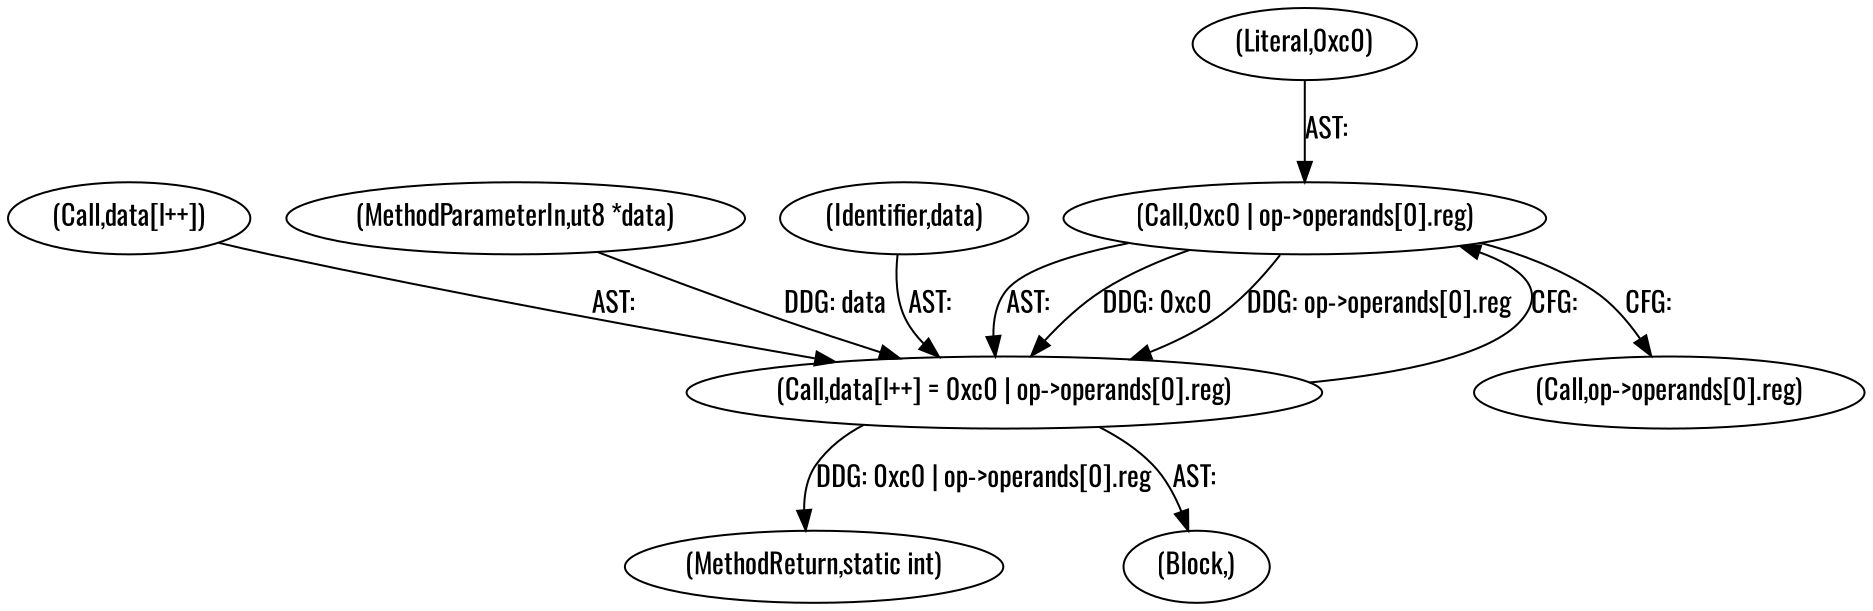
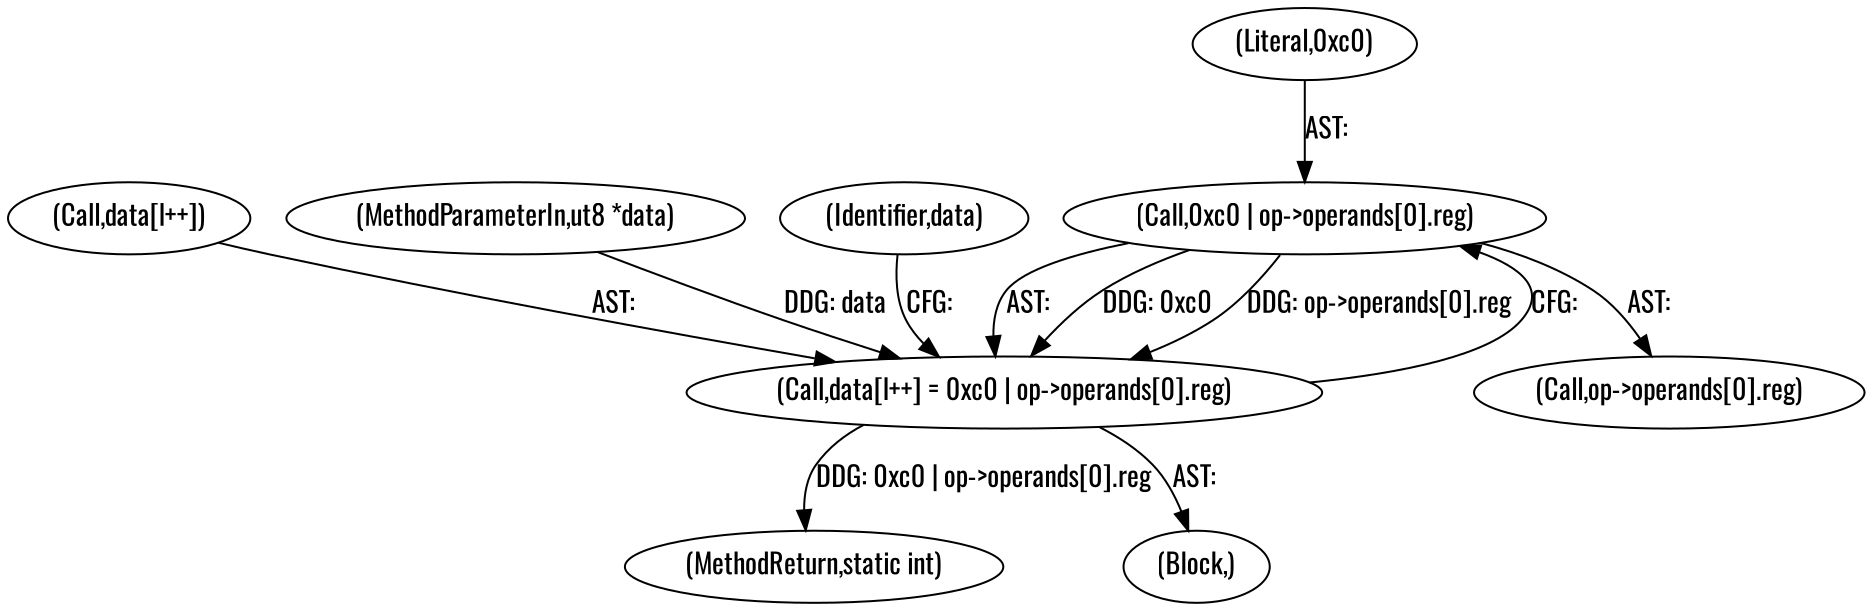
edge "(Identifier,data)" -> "(Call,data[l++] = 0xc0 | op->operands[0].reg)": label "AST: " -> "CFG: "
edge "(Call,0xc0 | op->operands[0].reg)" -> "(Call,op->operands[0].reg)": label "CFG: " -> "AST: "
